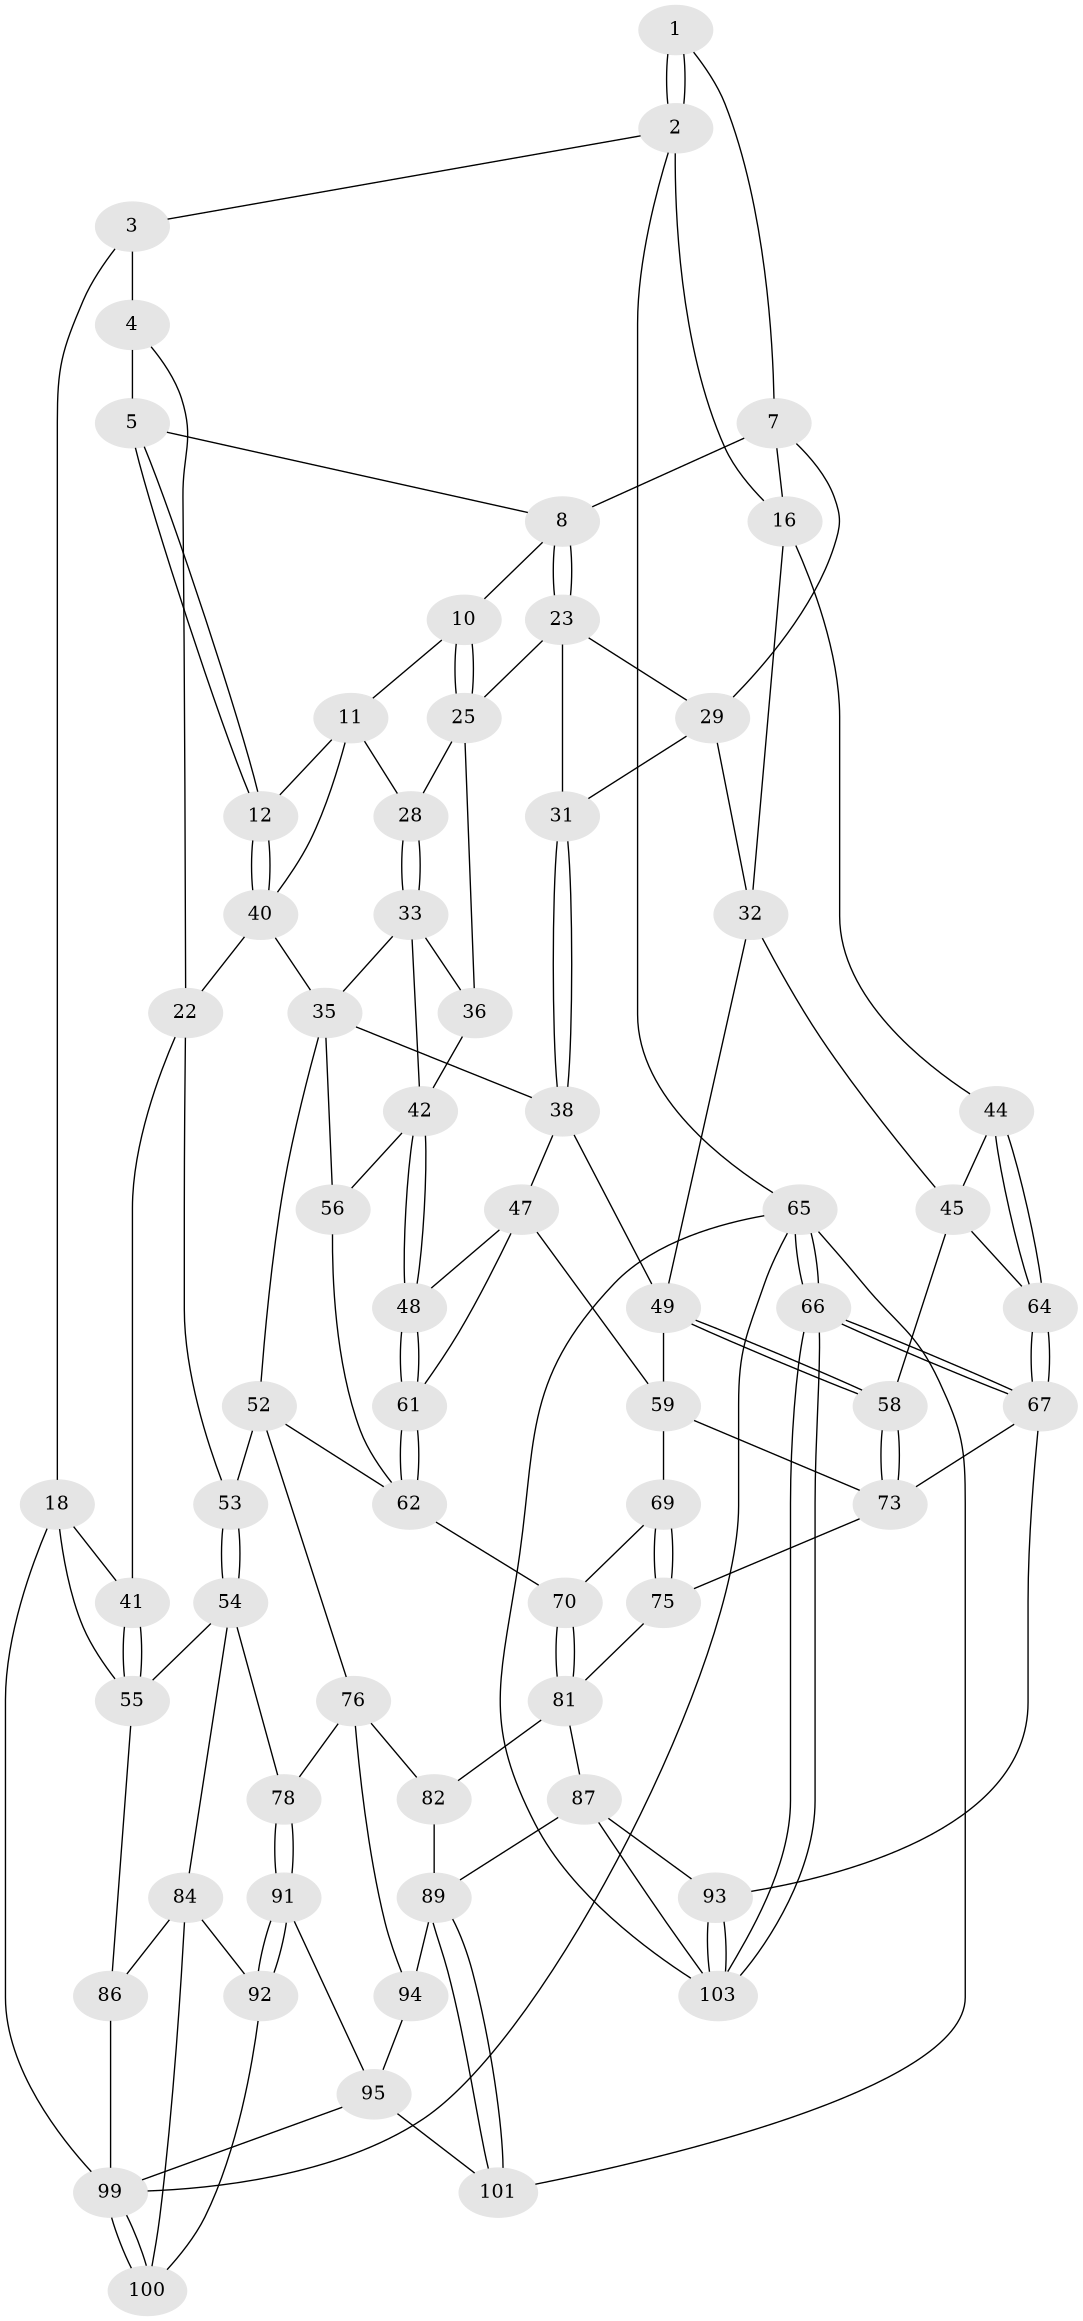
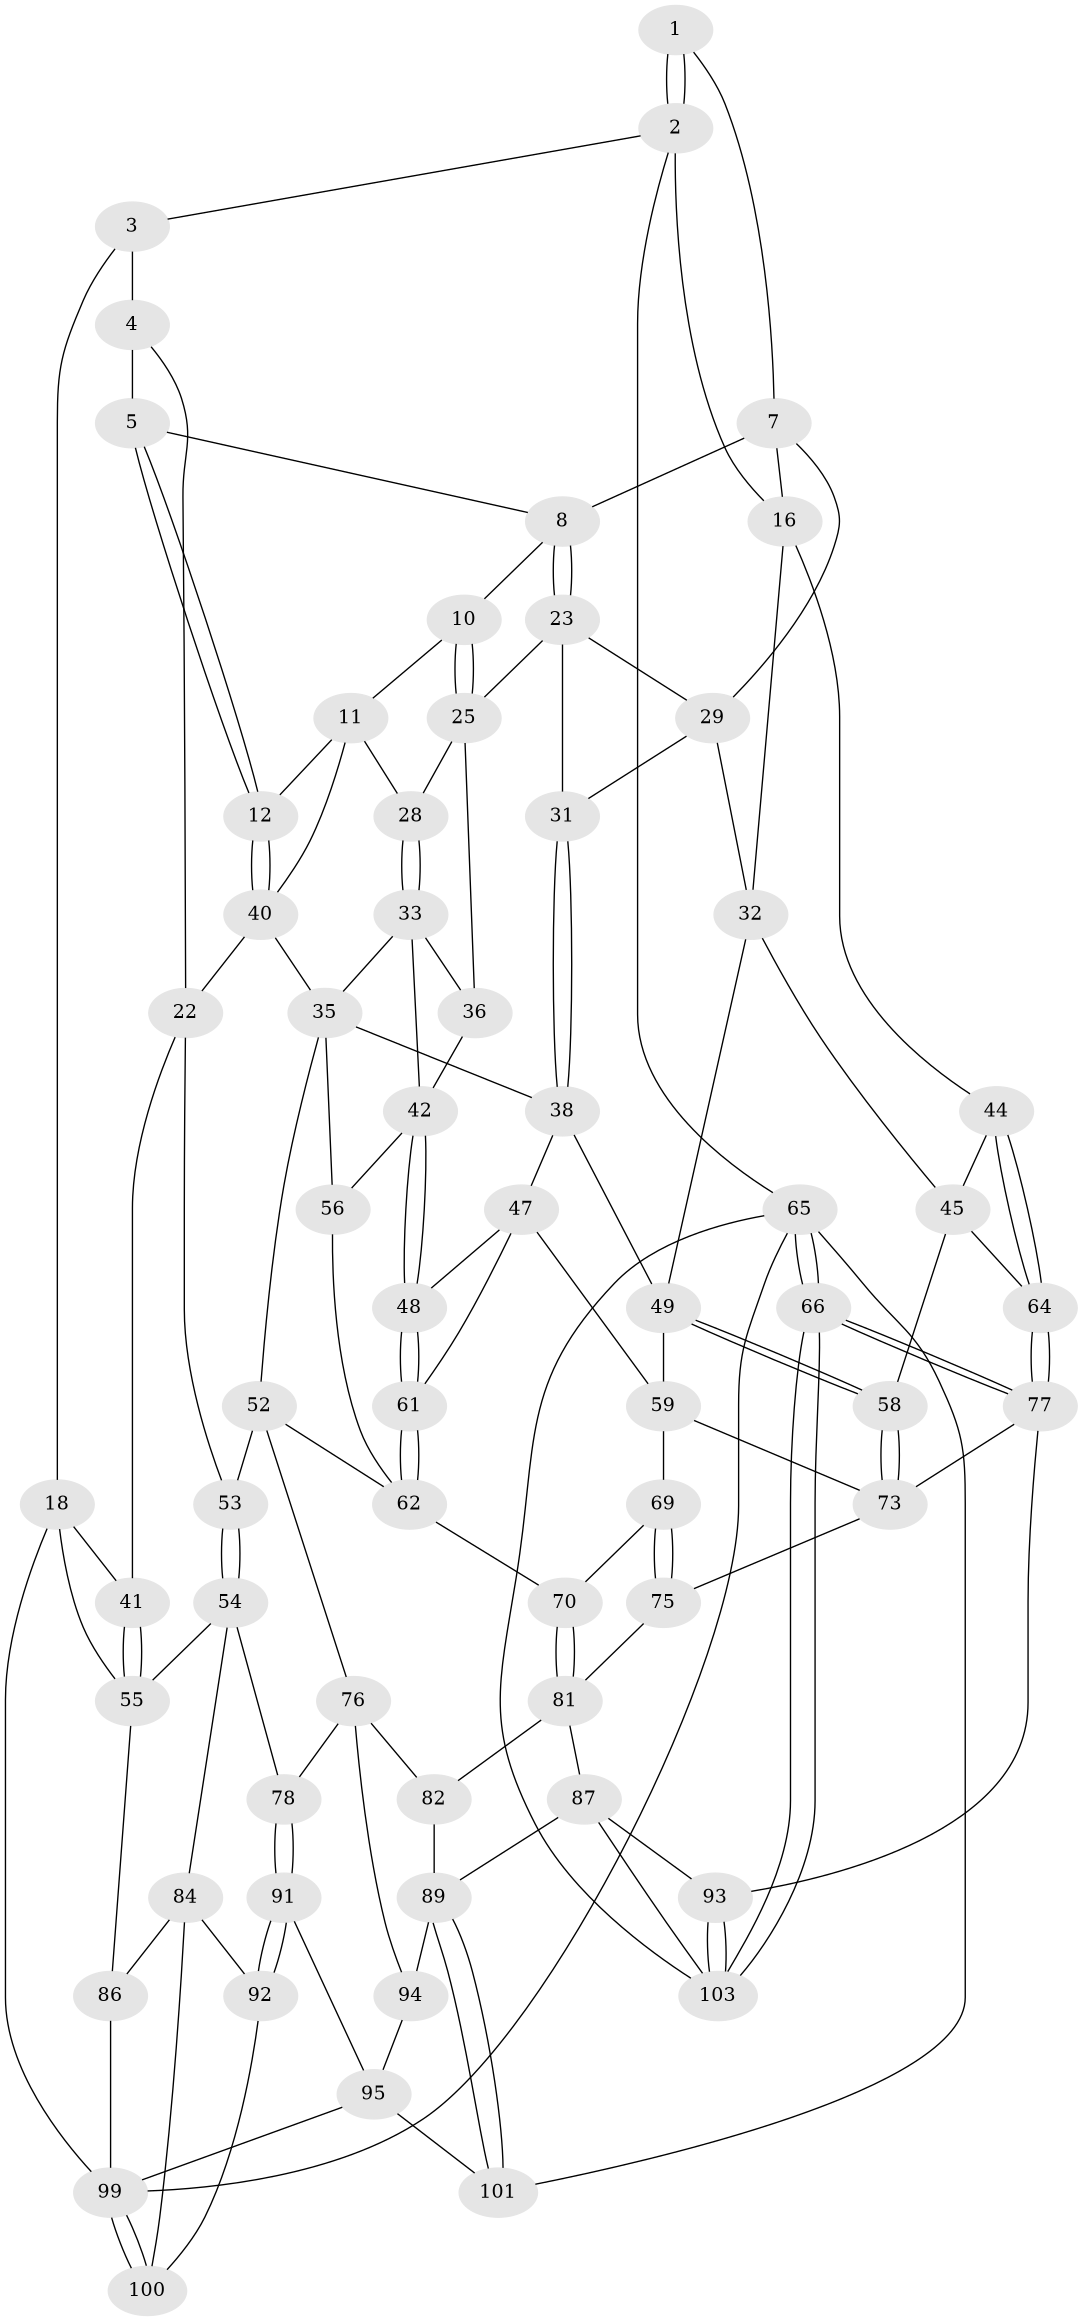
node "67": label "67" -> "77"
